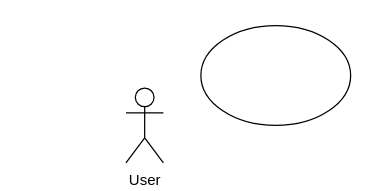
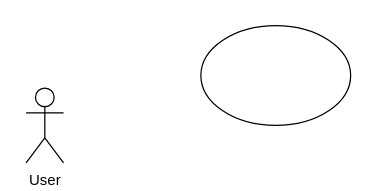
node "User": moved (144, 126) -> (44, 126)
